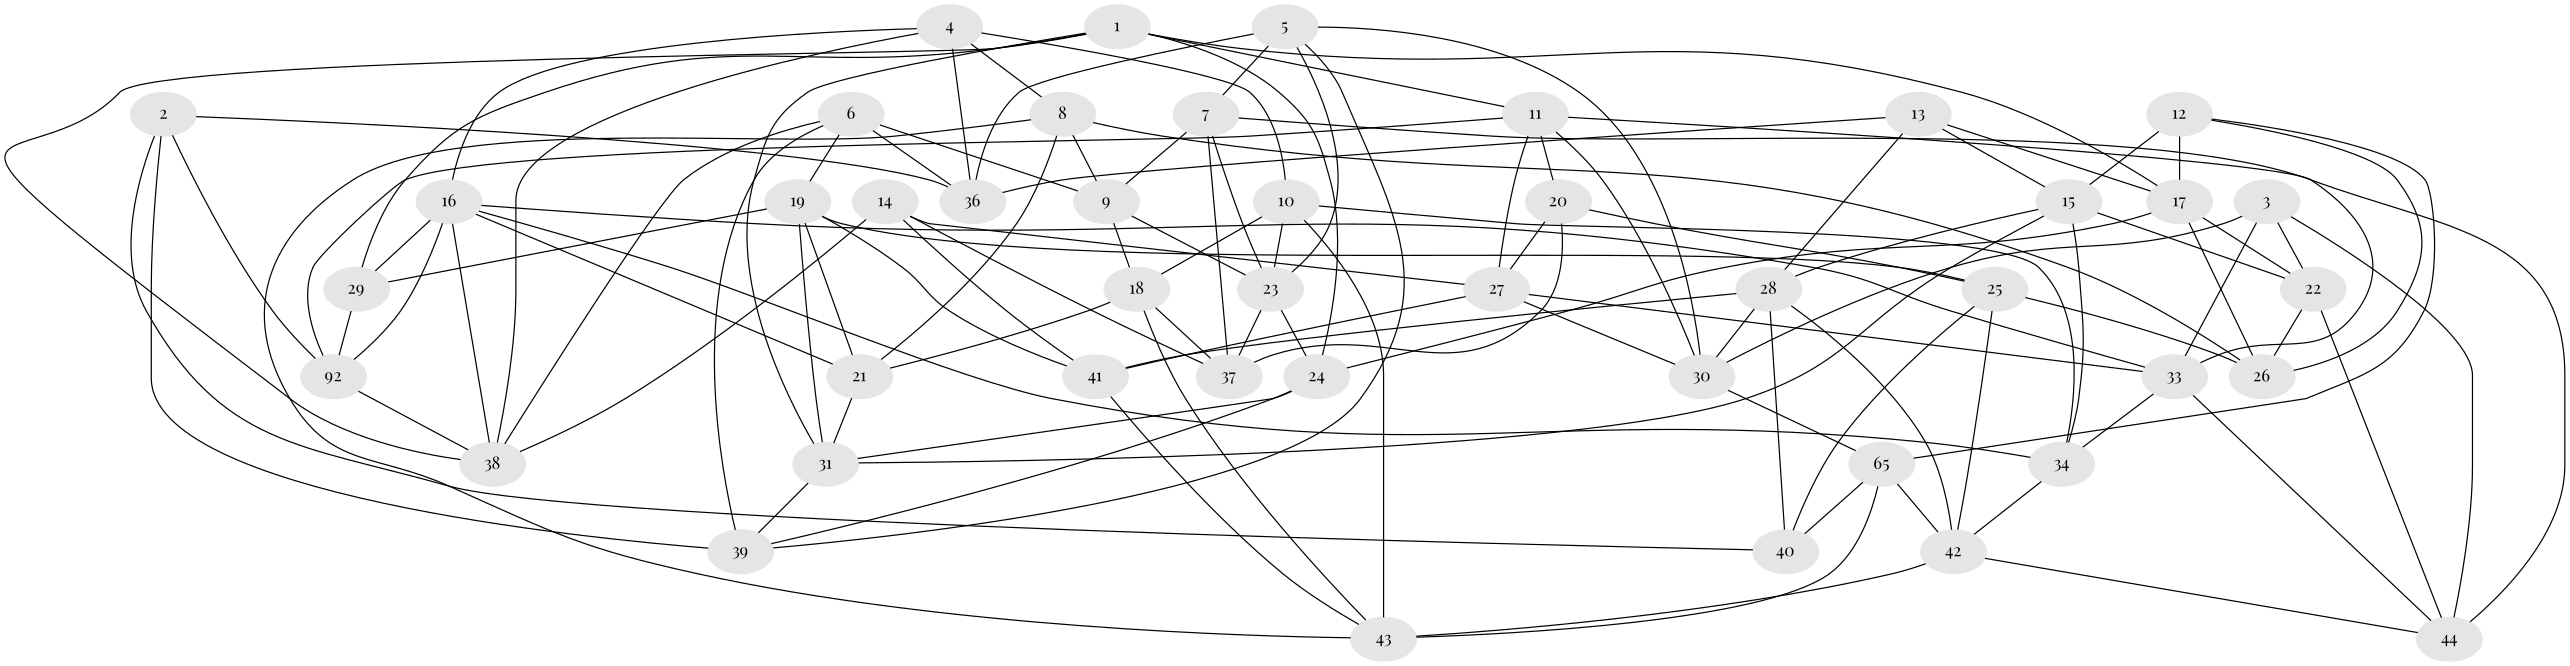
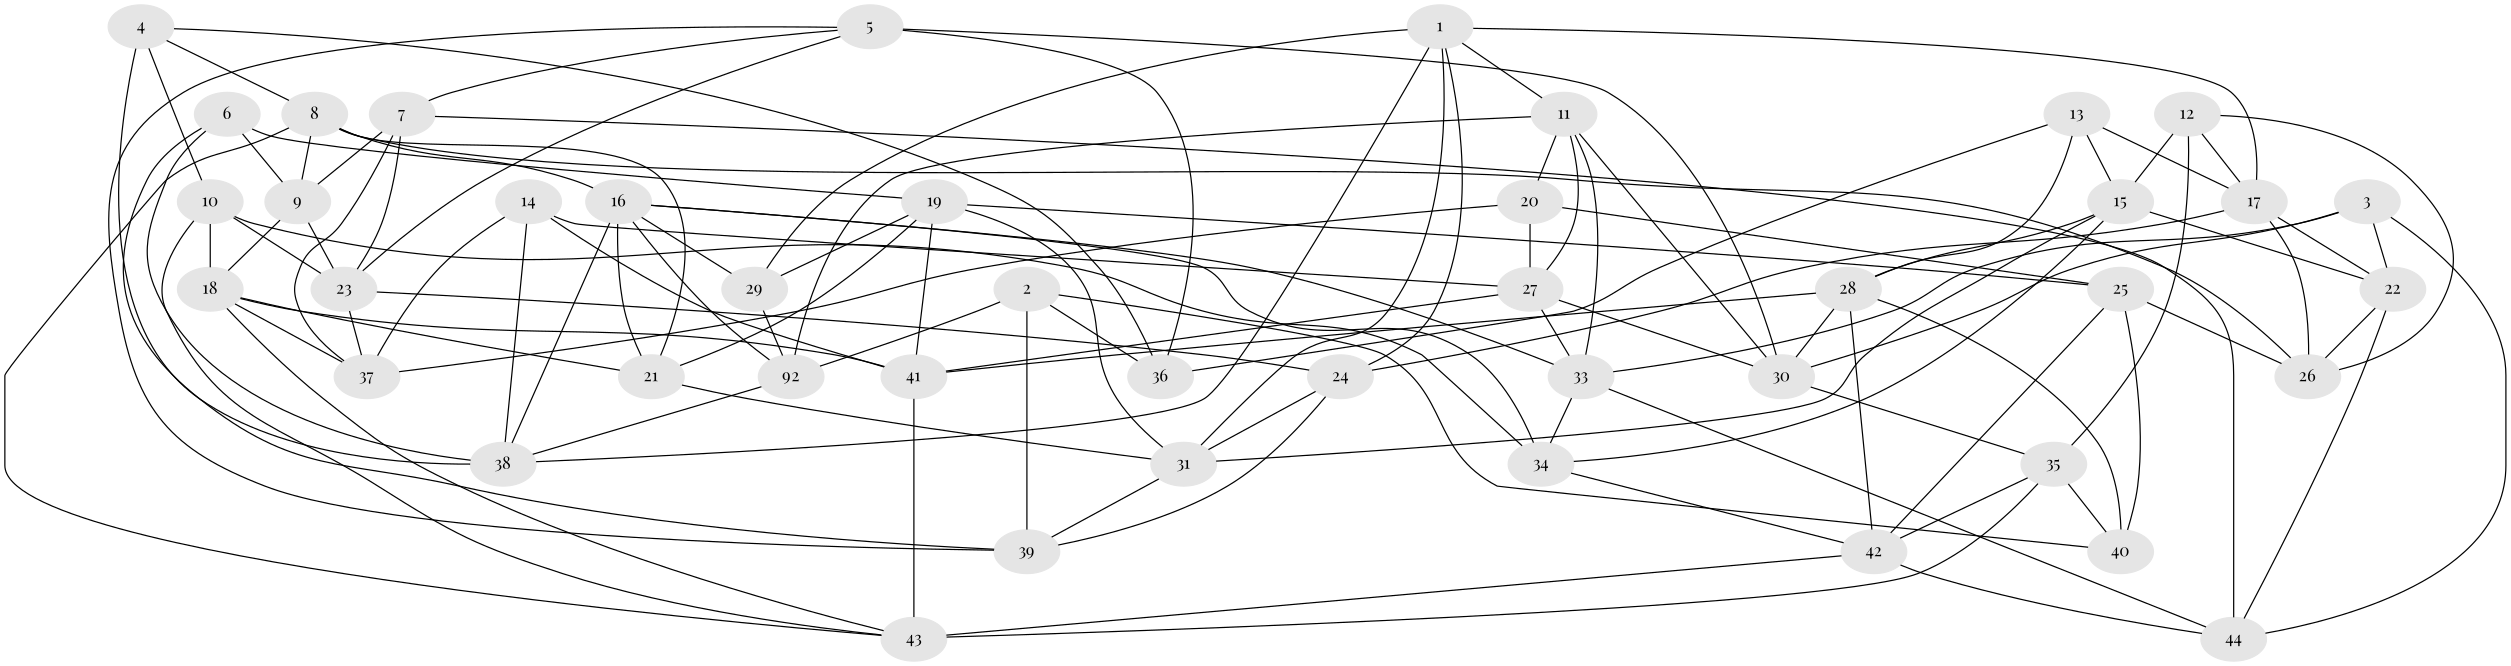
edge "4" -- "16": now "8" -- "16"
edge "6" -- "36": removed
edge "18" -- "41": added
node "65": label "65" -> "35"
